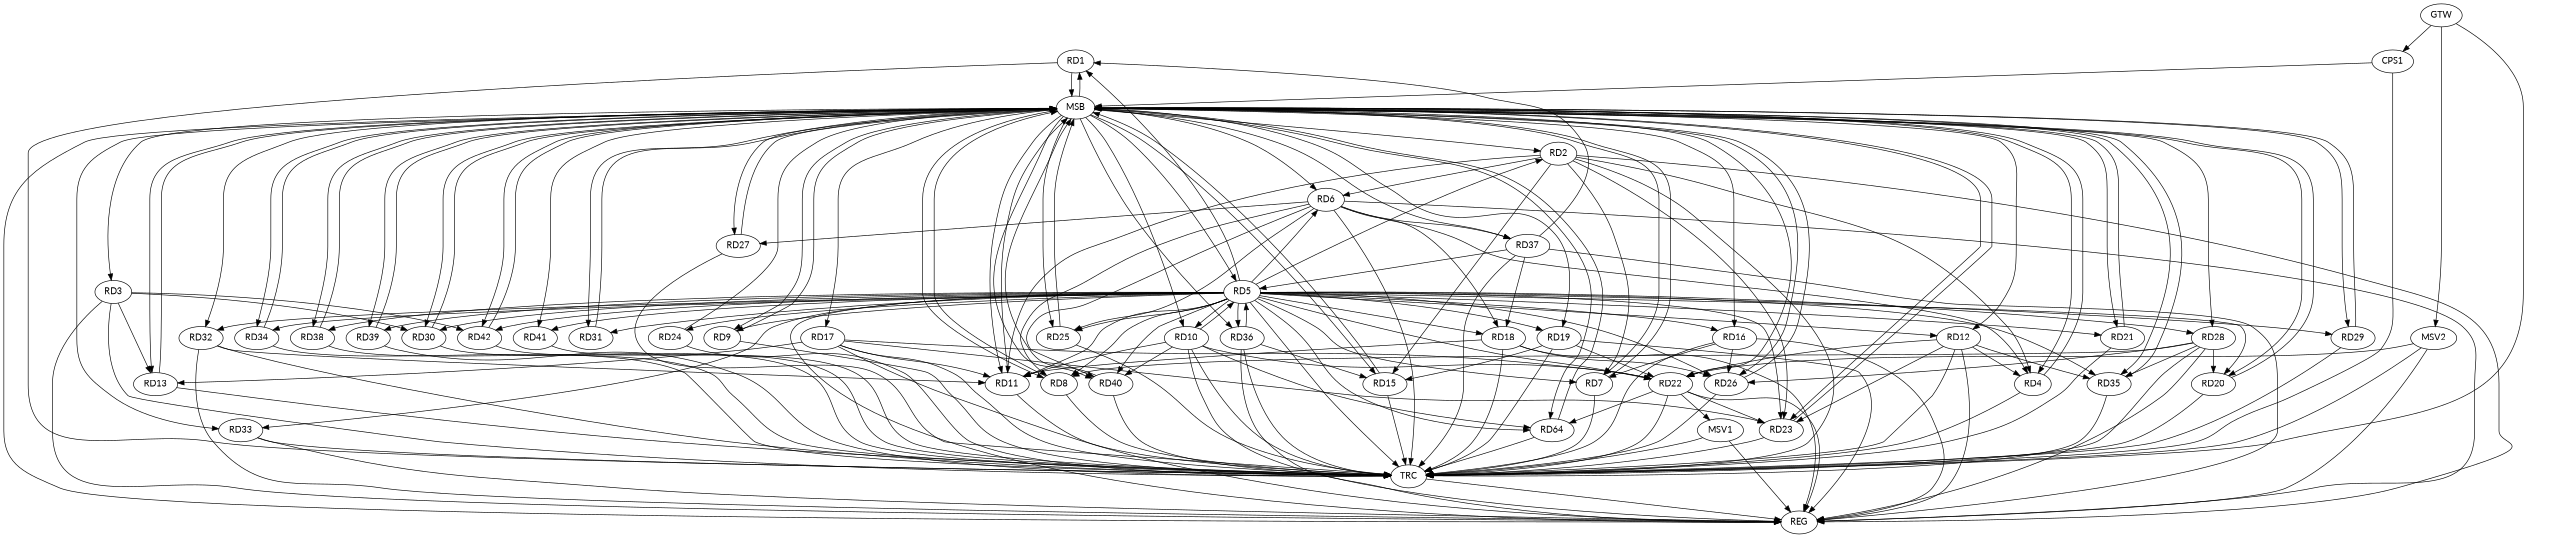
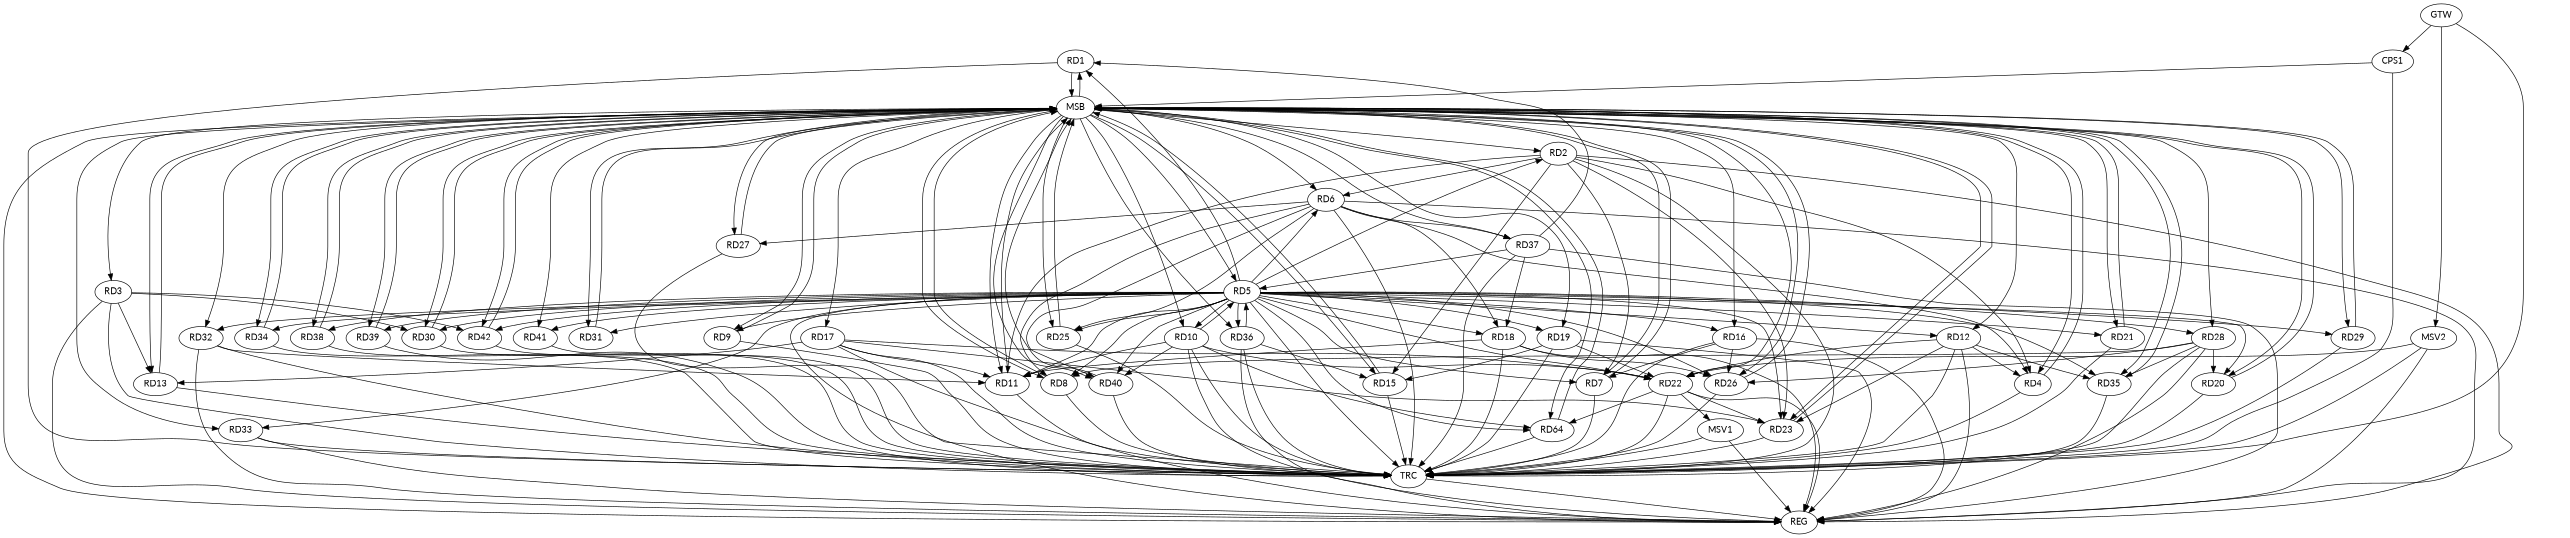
node "RD24": removed
